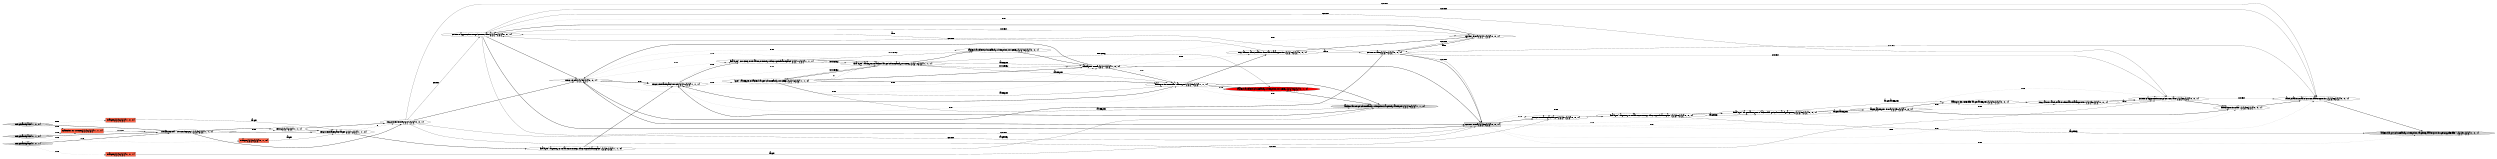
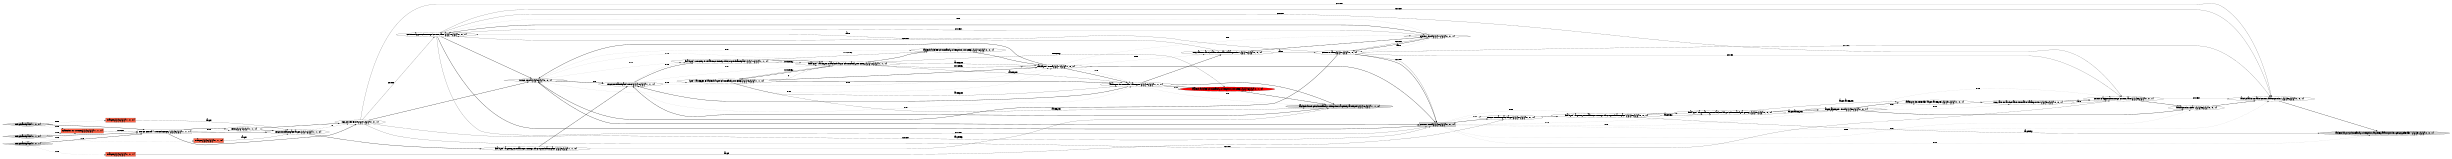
node "sources == null || sources.isEmpty()@@@3@@@['1', '1', '1']": shape diamond -> box
